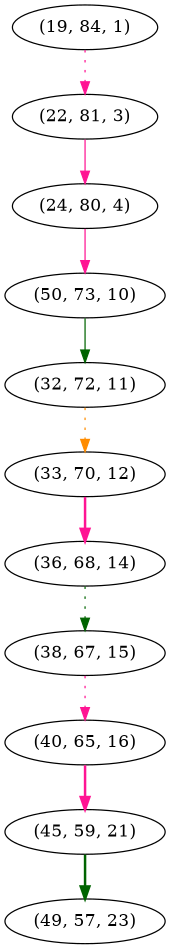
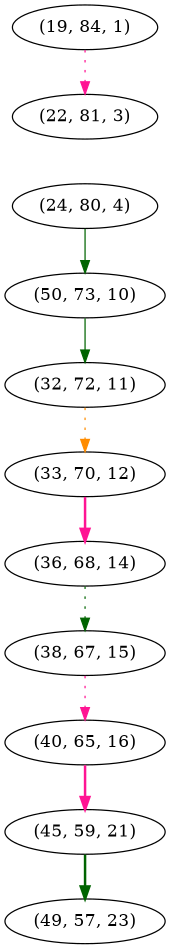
edge "(22, 81, 3)" -> "(24, 80, 4)": removed
edge "(24, 80, 4)" -> "(50, 73, 10)": color deeppink -> darkgreen
